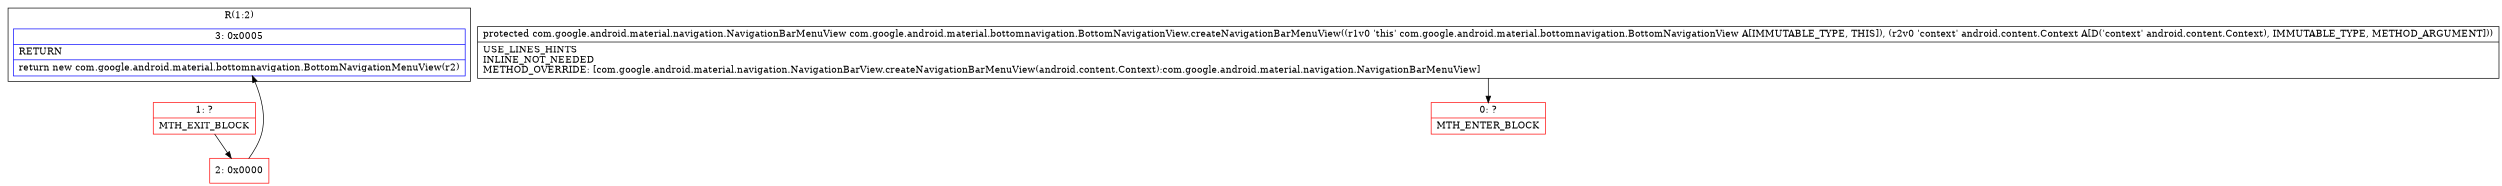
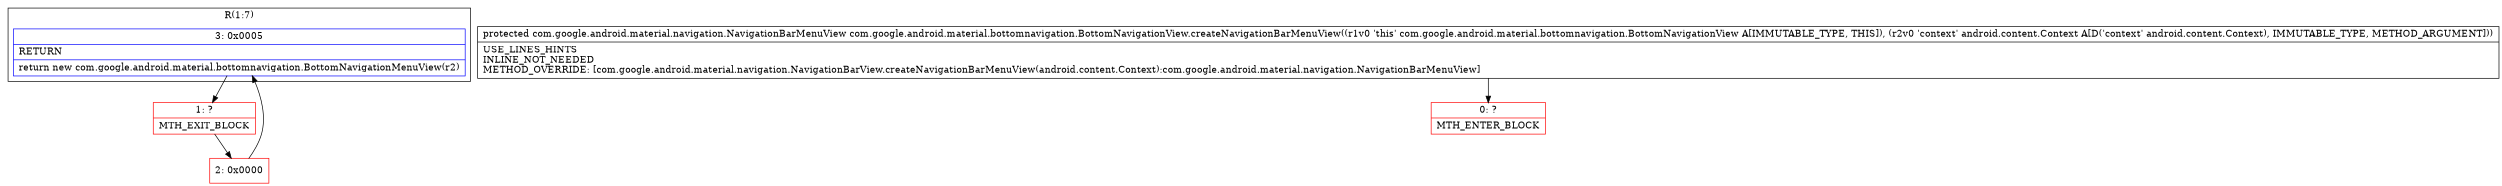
cluster "R(1:2)": label "R(1:2)" -> "R(1:7)"
edge "3: 0x0005" -> "1: ?": added
